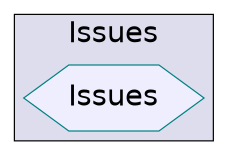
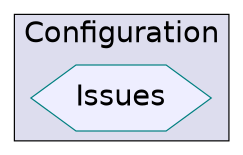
cluster "Issues": label "Issues" -> "Configuration"
